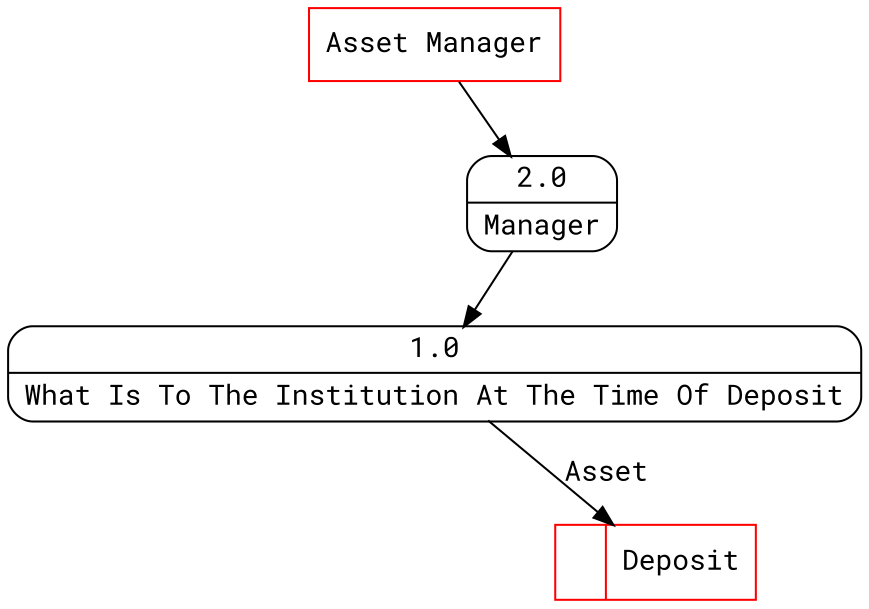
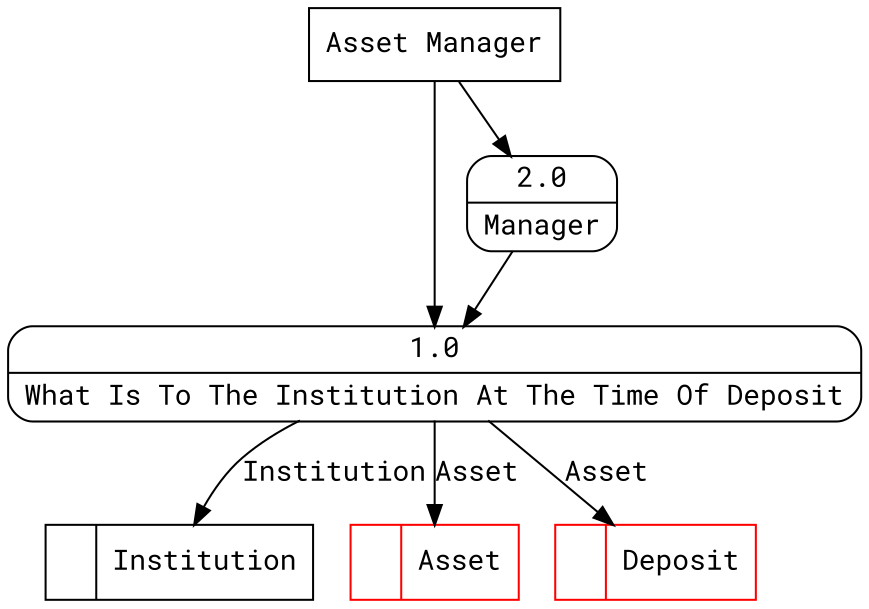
node "Asset Manager": color red -> black
edge "Asset Manager" -> "1.0": added
node "Institution": added
node "Asset": added
